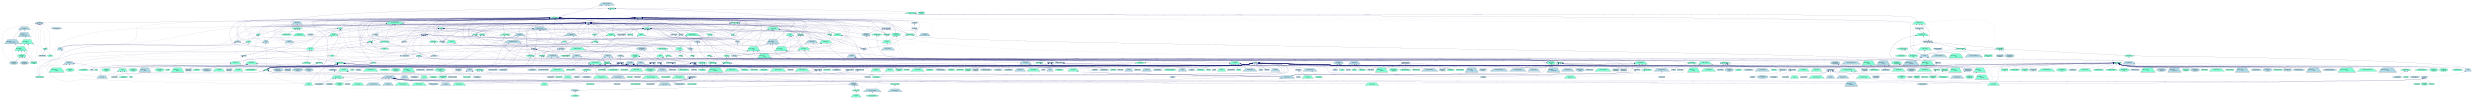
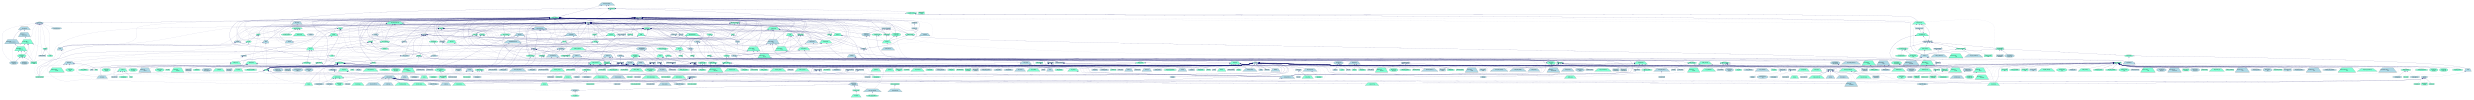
node "transform_range_binary.cpp": added
